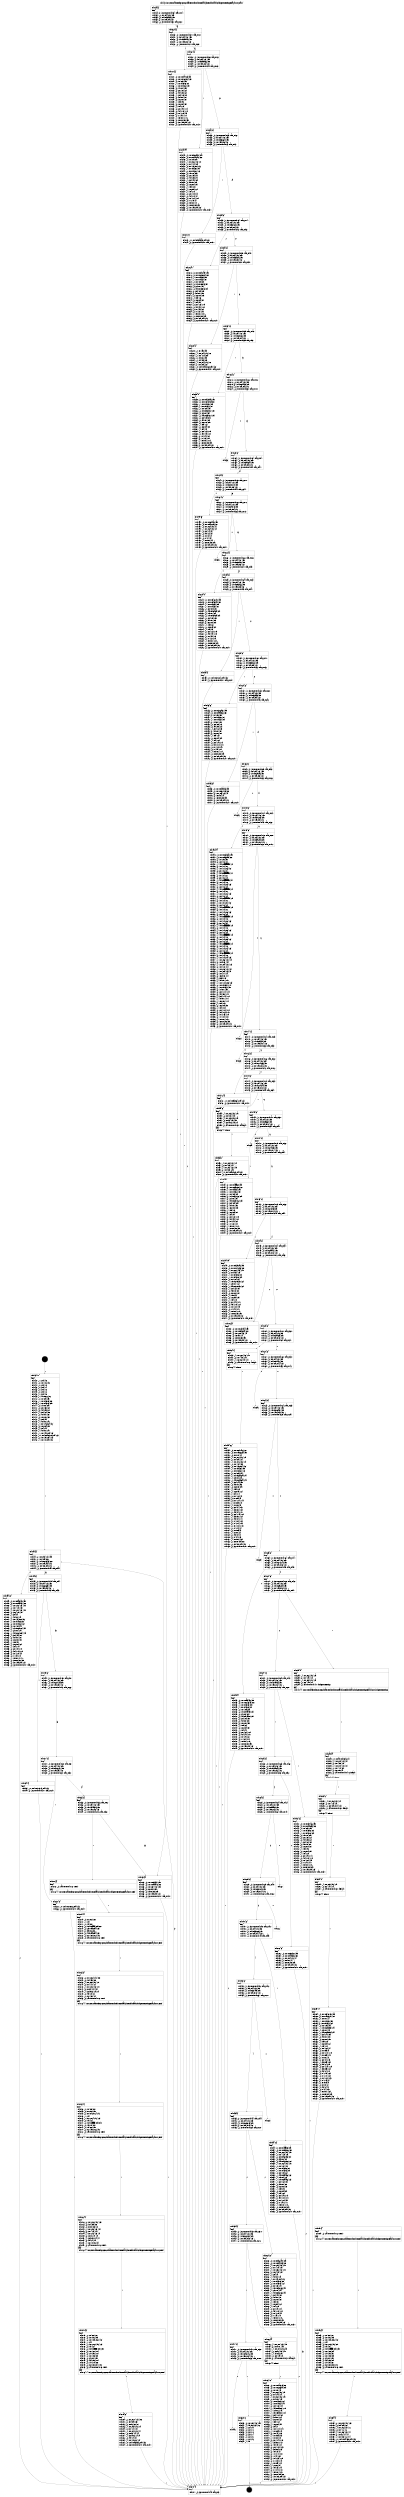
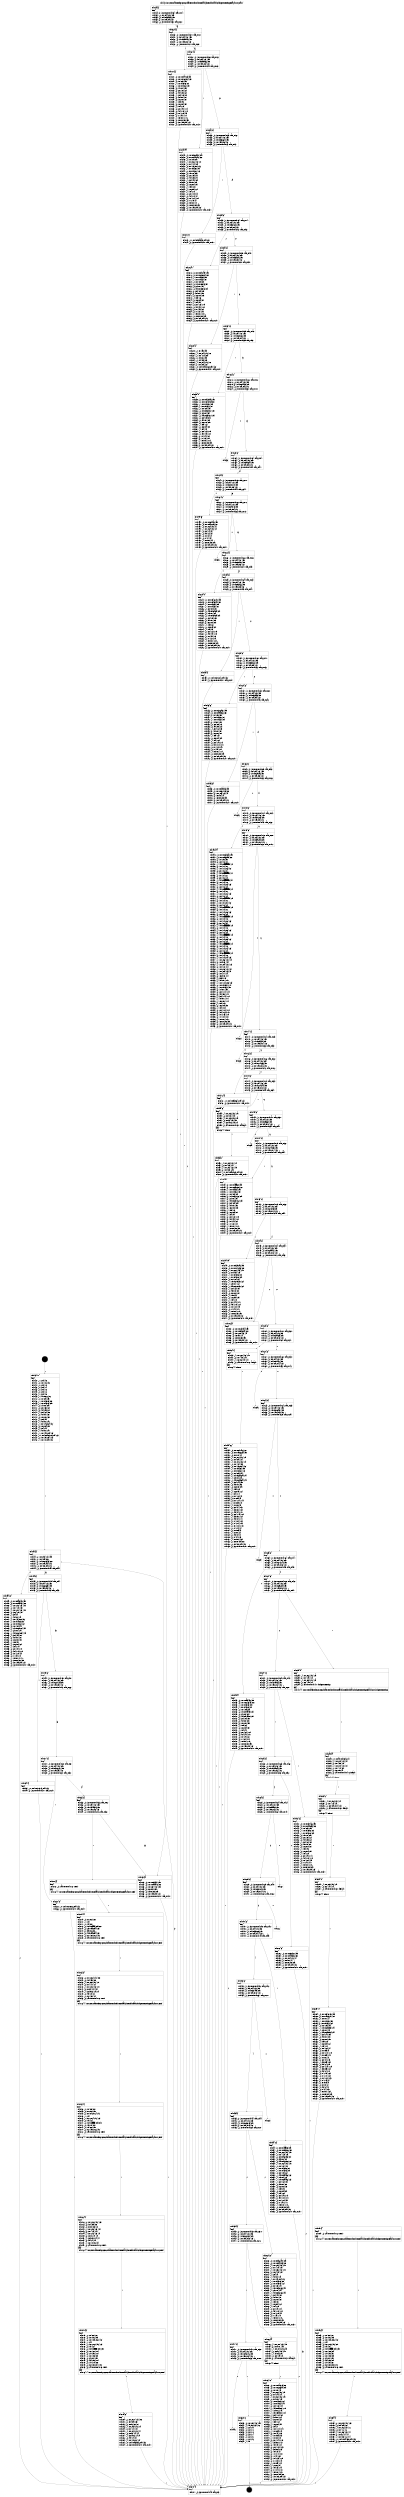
edge "0x40239a" -> "0x401ef4 [91]": now "0x4017b7 [28]" -> "0x401ef4 [91]"
